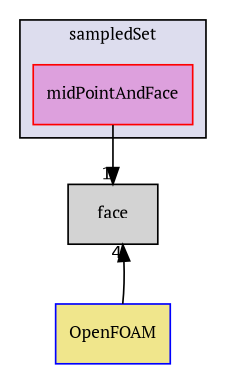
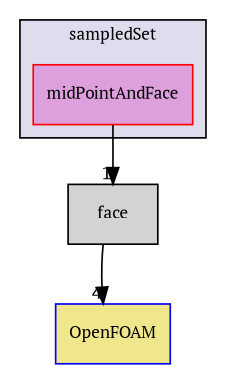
edge "OpenFOAM" -> "face": reversed
